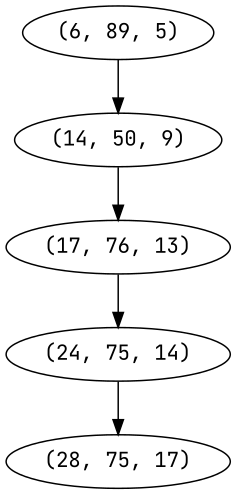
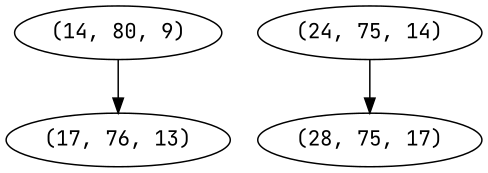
node "(6, 89, 5)": removed
node "(14, 50, 9)": label "(14, 50, 9)" -> "(14, 80, 9)"
edge "(17, 76, 13)" -> "(24, 75, 14)": removed
